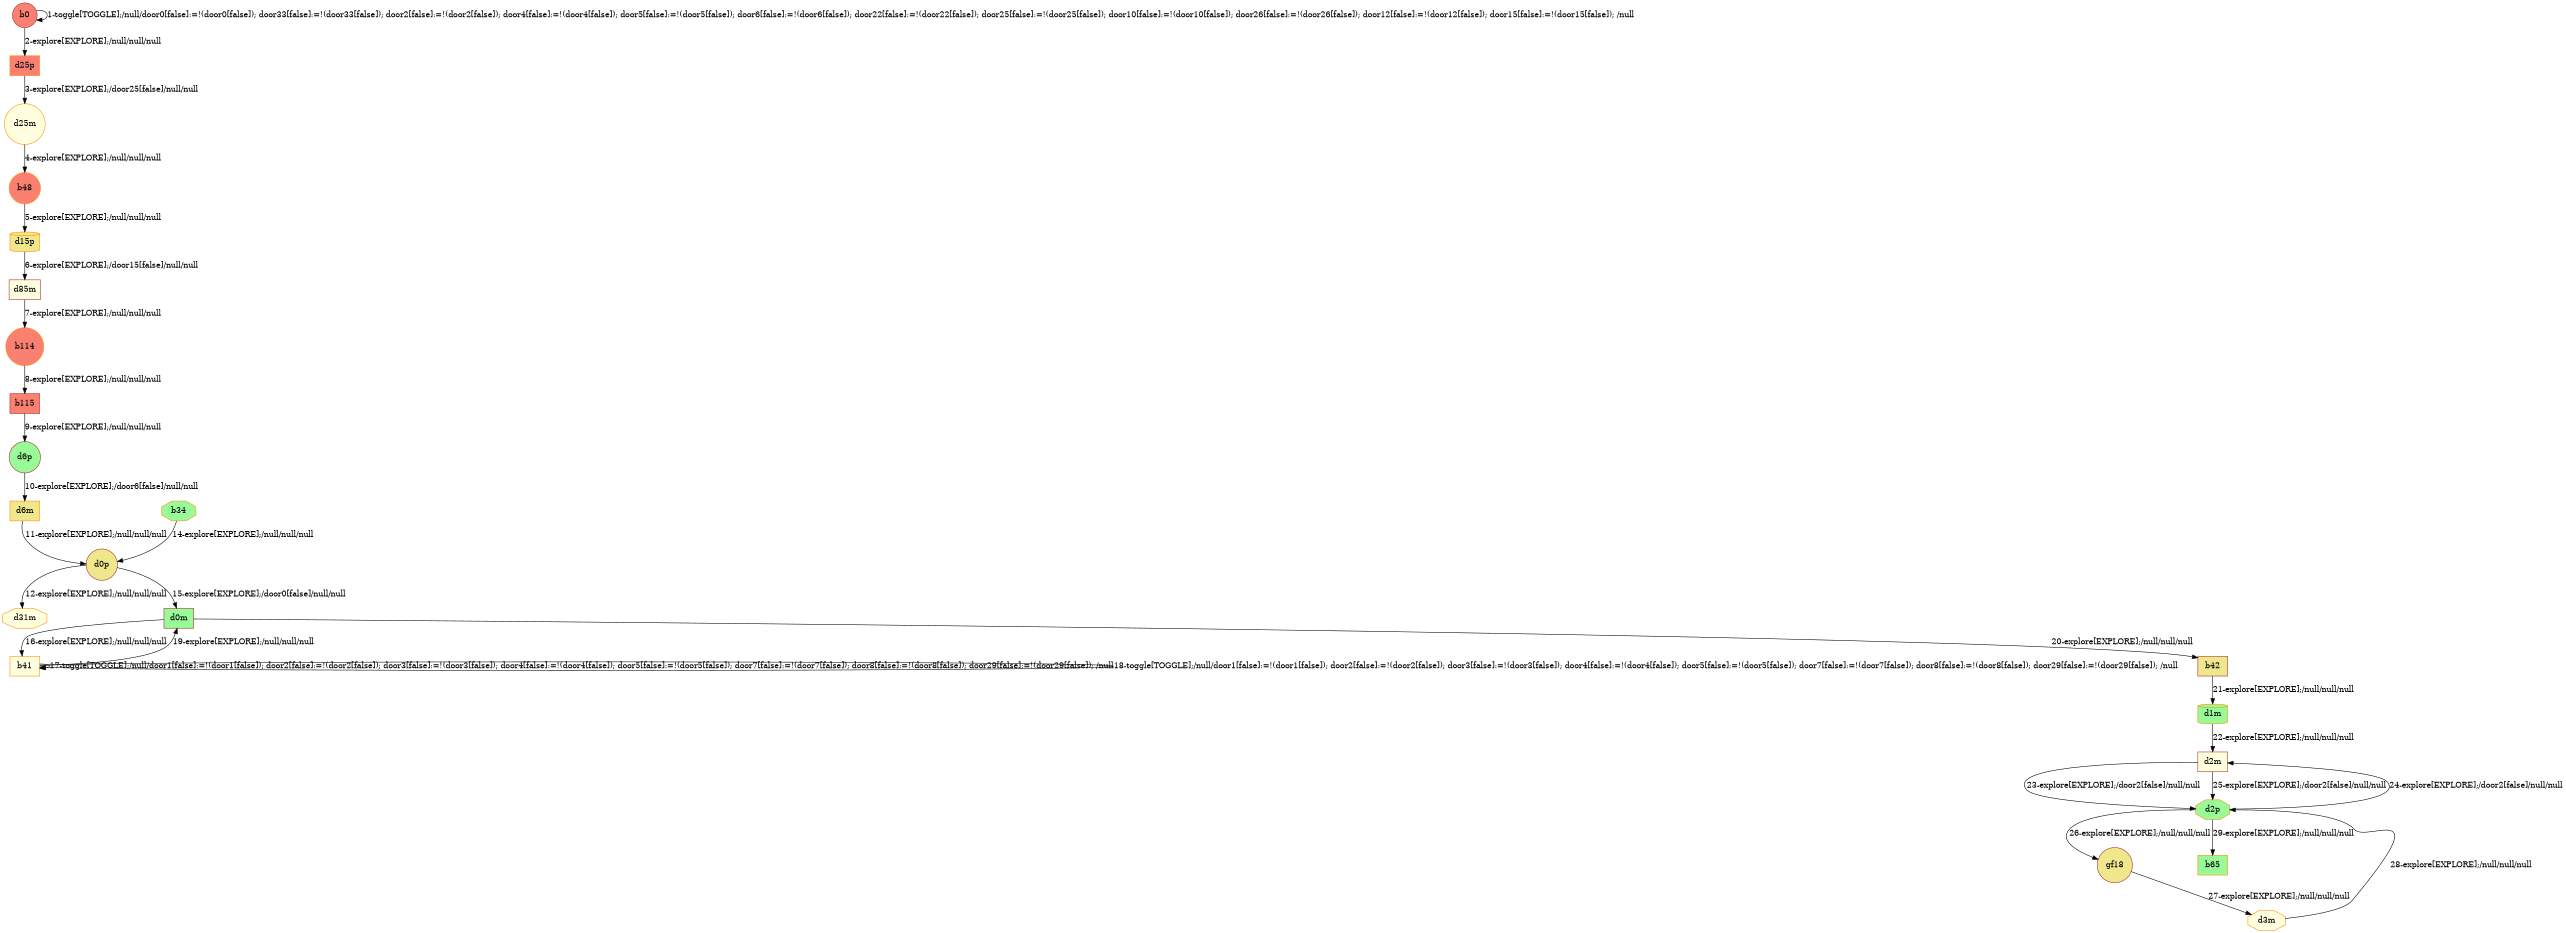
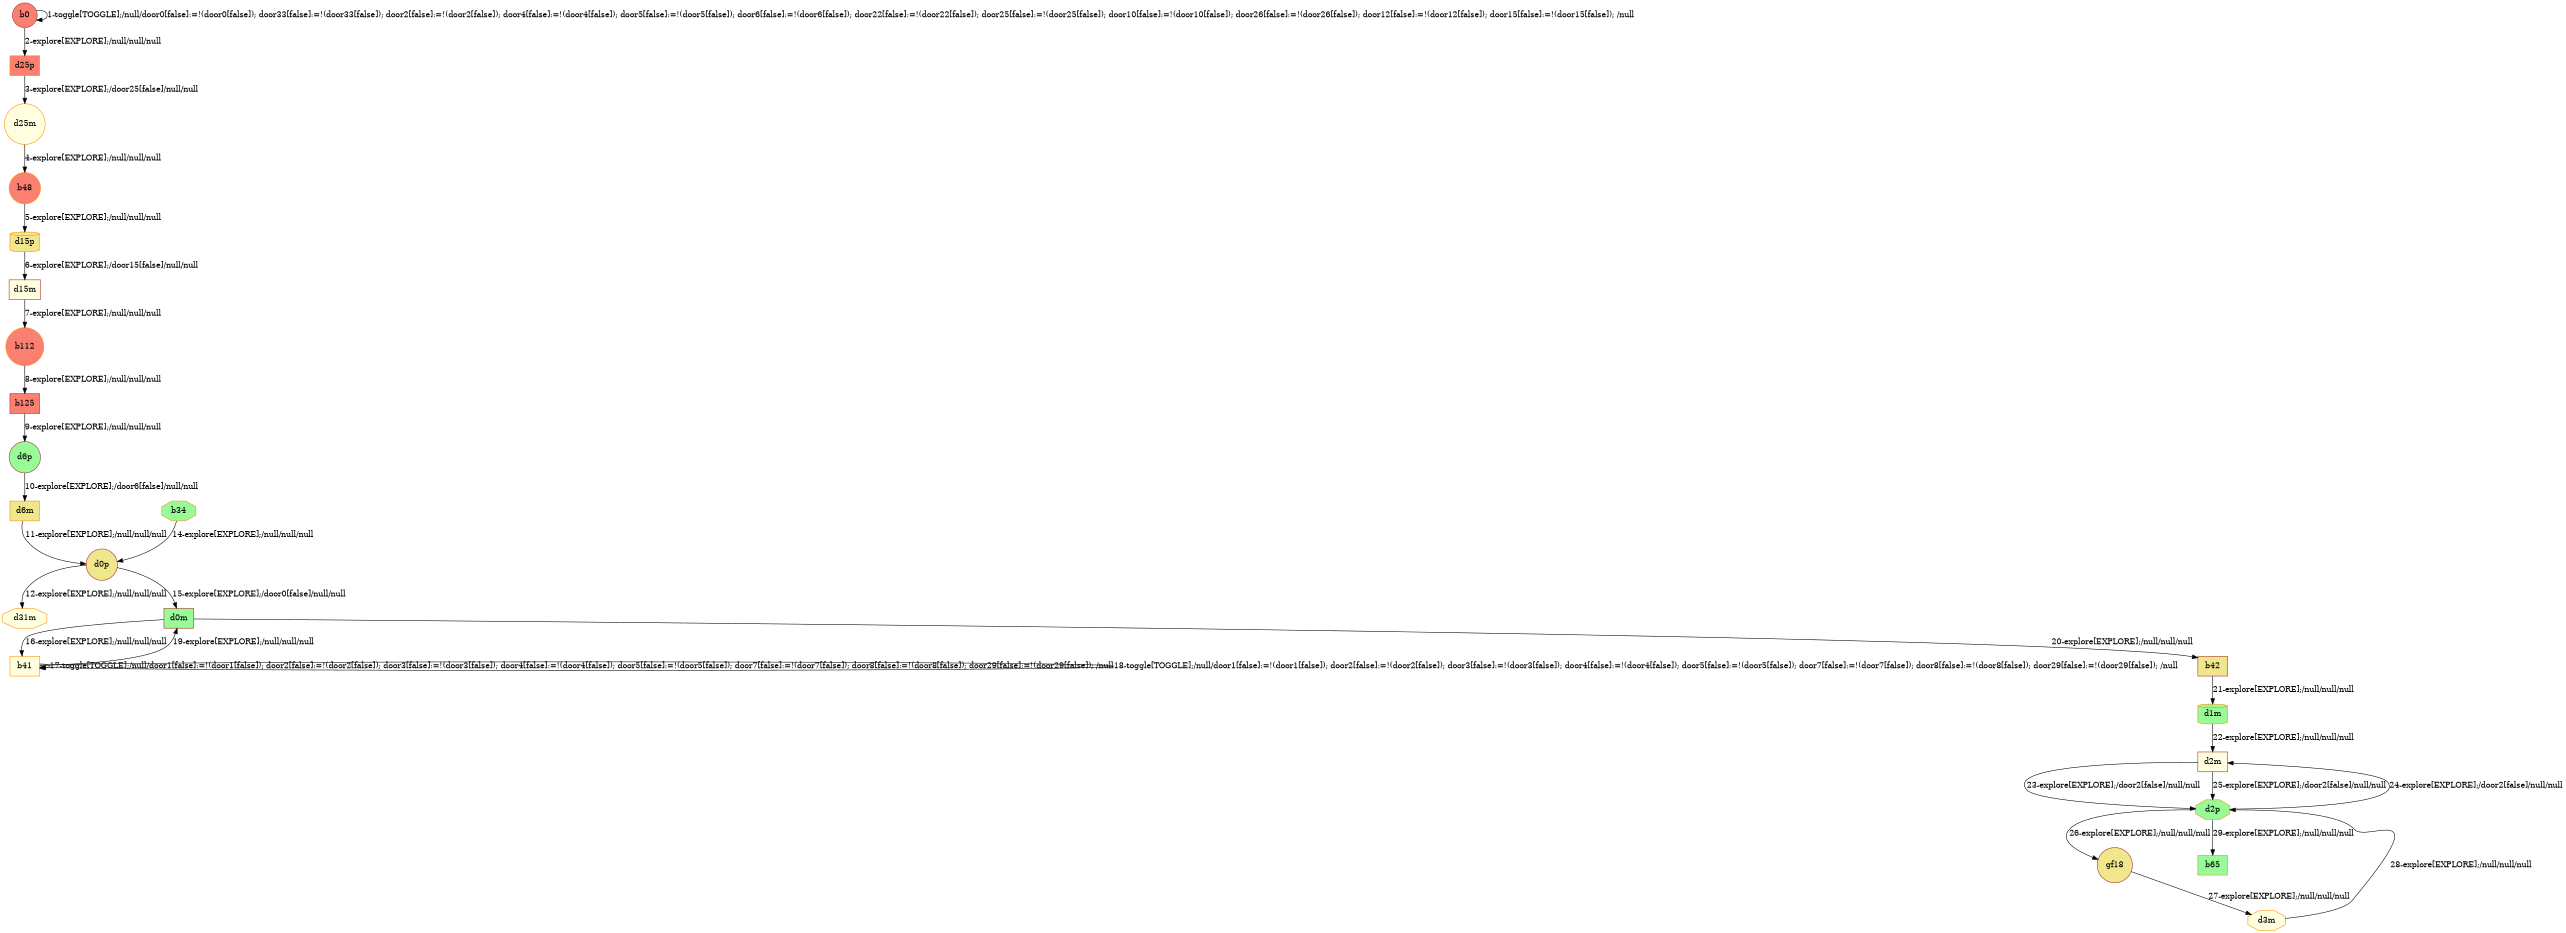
node "d85m": label "d85m" -> "d15m"
node "b114": label "b114" -> "b112"
node "b115": label "b115" -> "b125"
